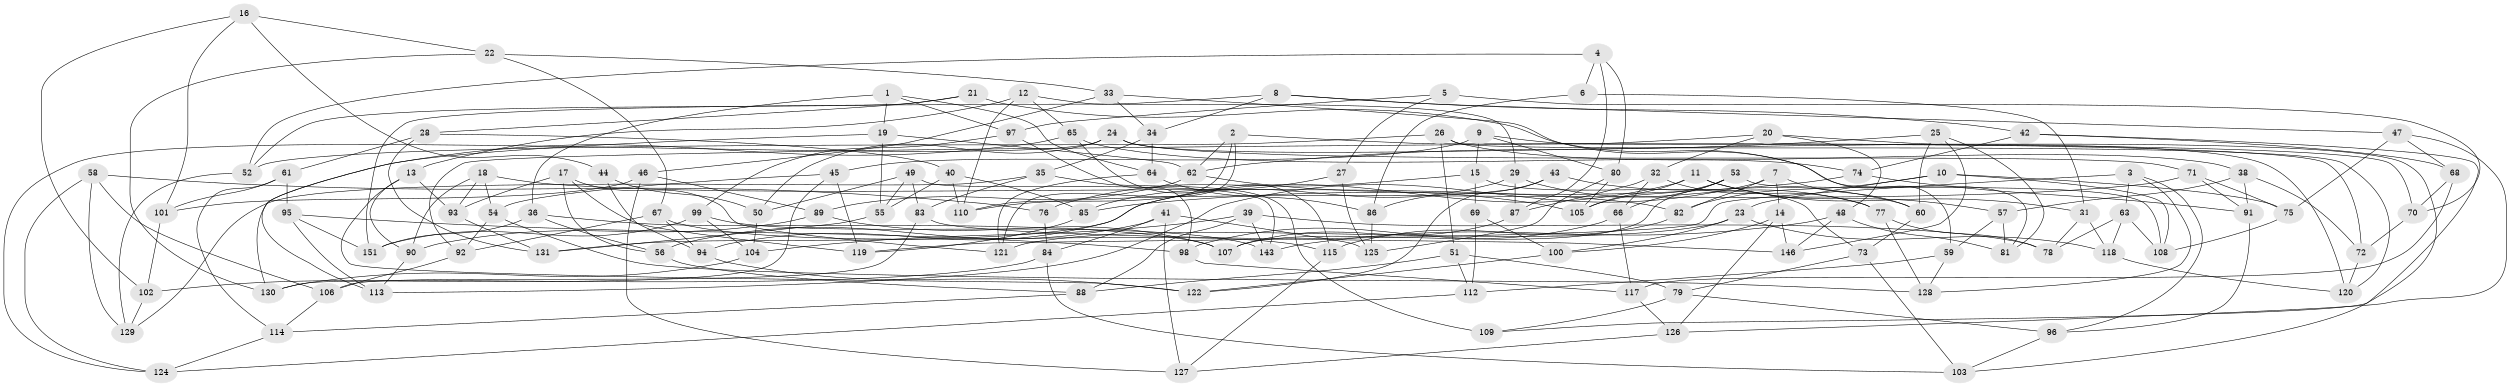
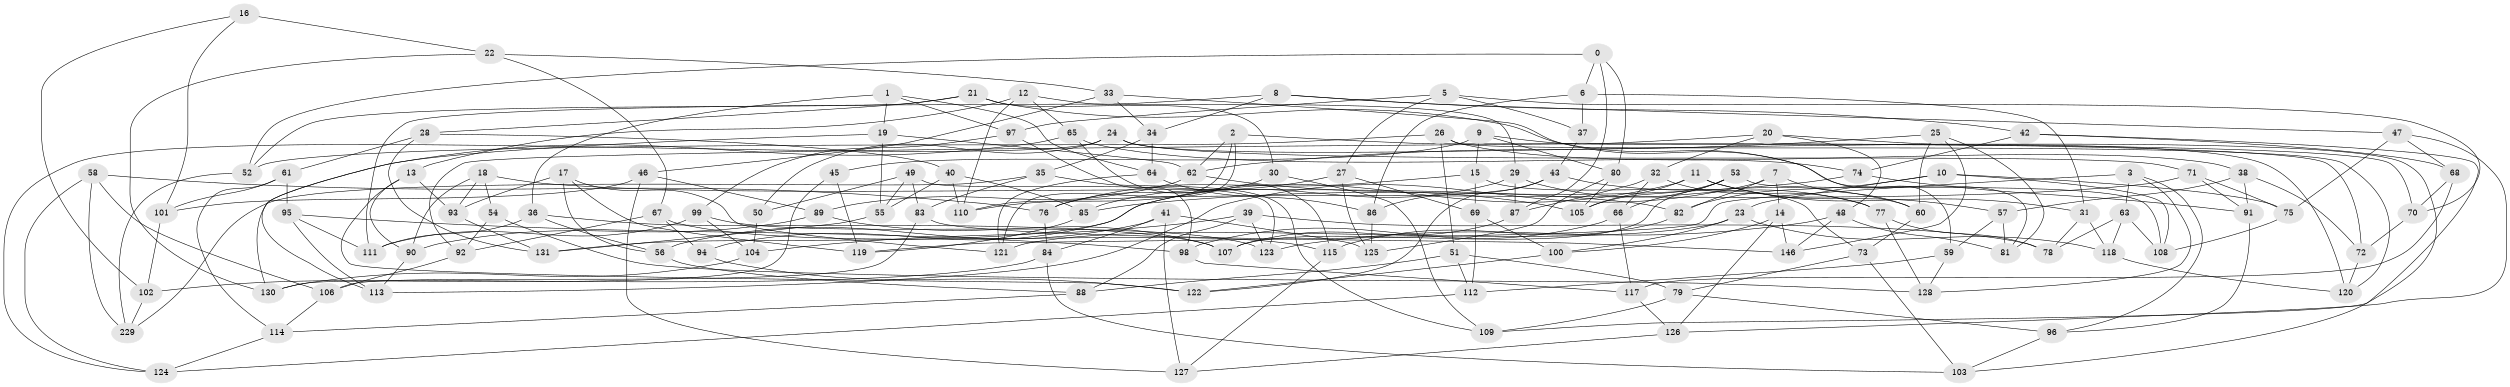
node "4": label "4" -> "0"
node "37": added
node "44": removed
node "30": added
edge "45" -- "54": removed
edge "27" -- "69": added
node "151": label "151" -> "111"
node "143": label "143" -> "123"
node "129": label "129" -> "229"
